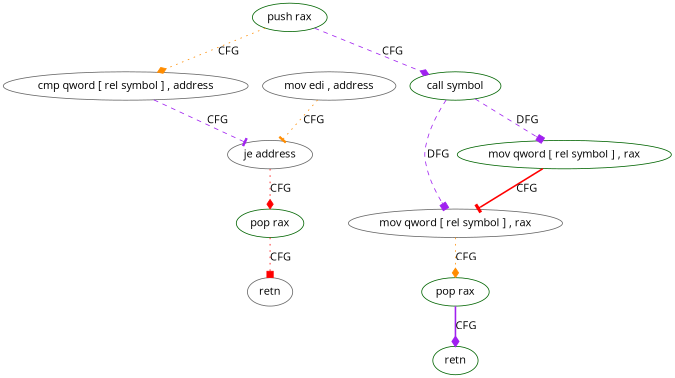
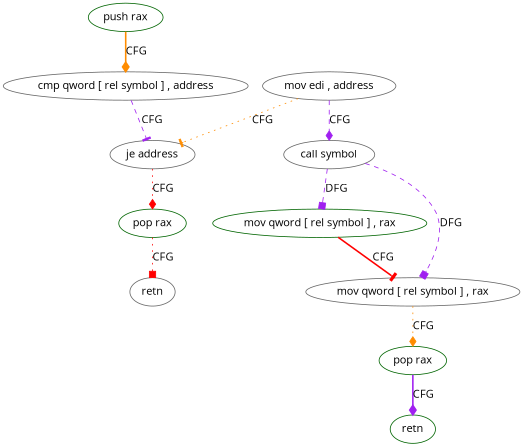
edge "push rax" -> "cmp qword [ rel symbol ] , address": style dotted -> bold
edge "push rax" -> "call symbol": now "mov edi , address" -> "call symbol"
node "call symbol": color darkgreen -> gray40
